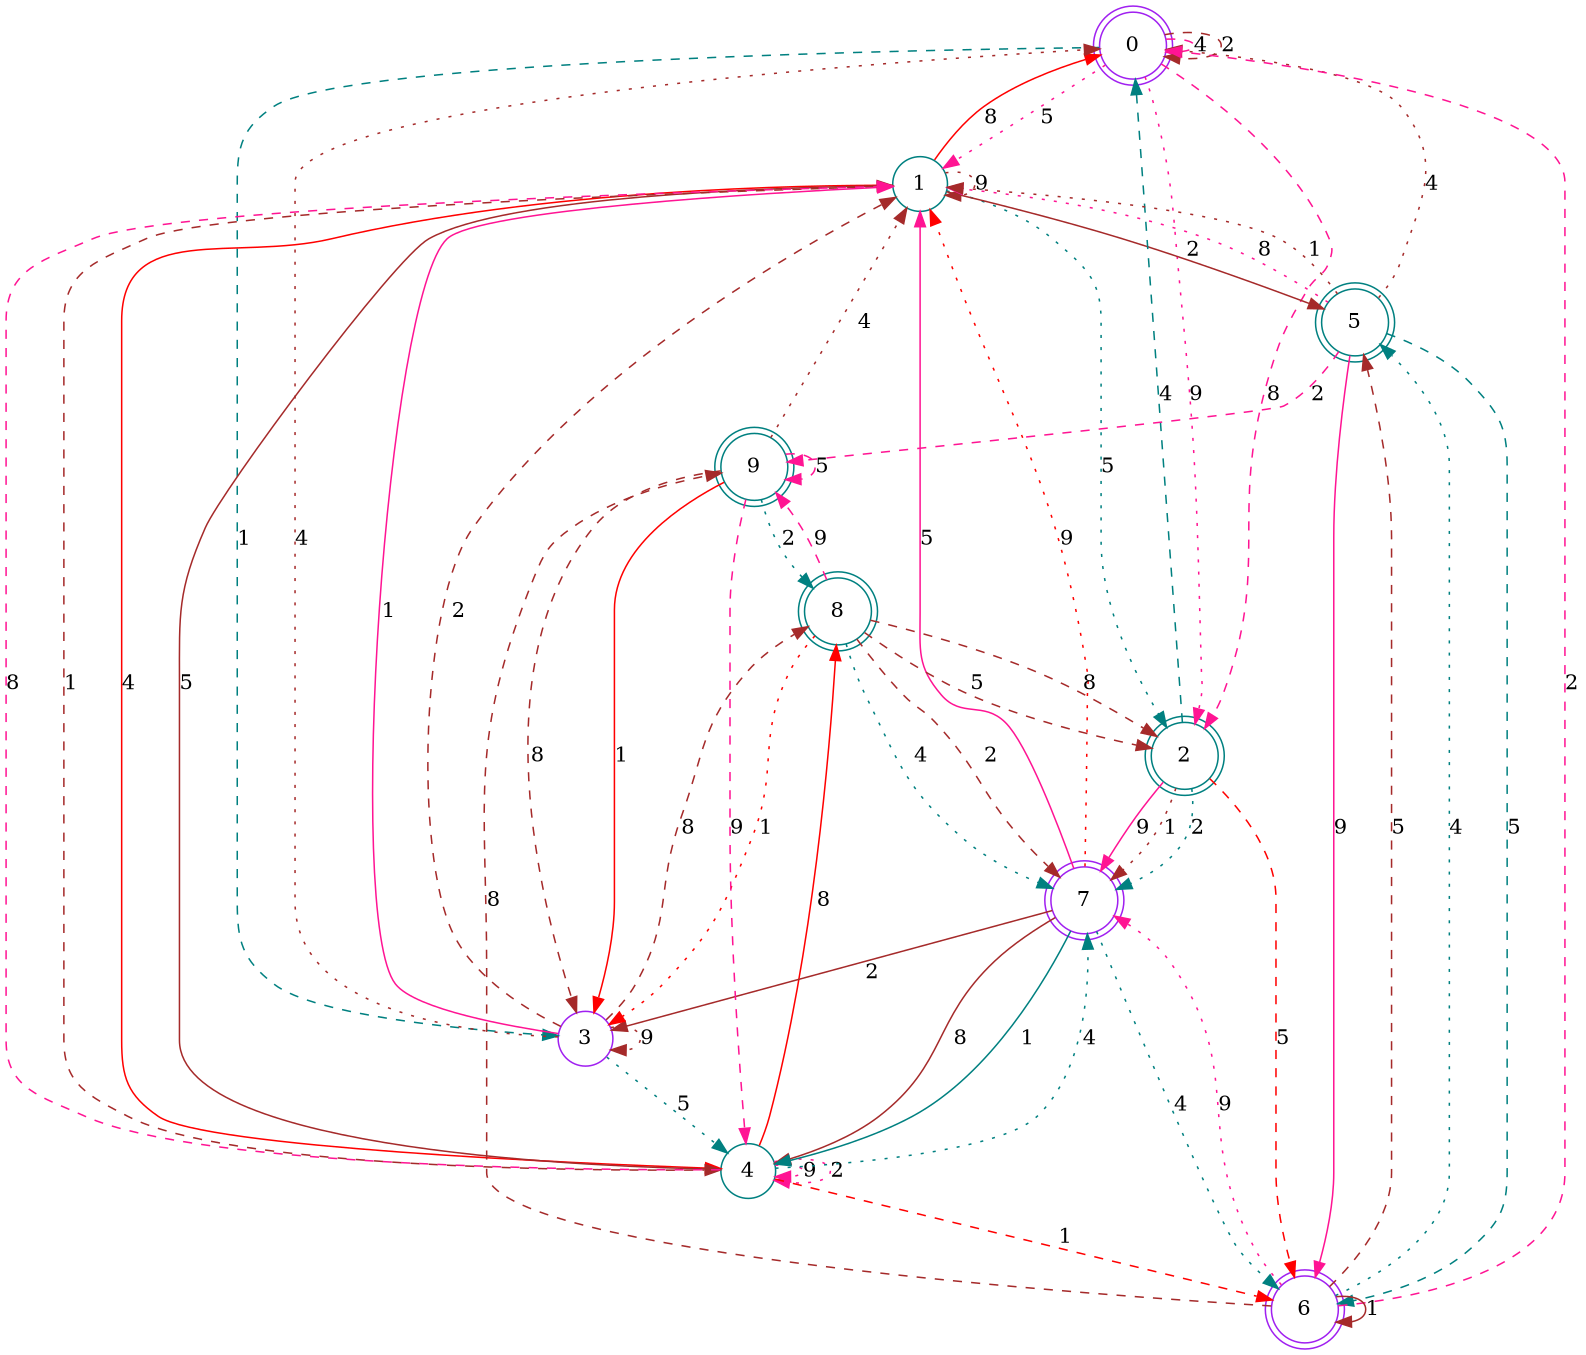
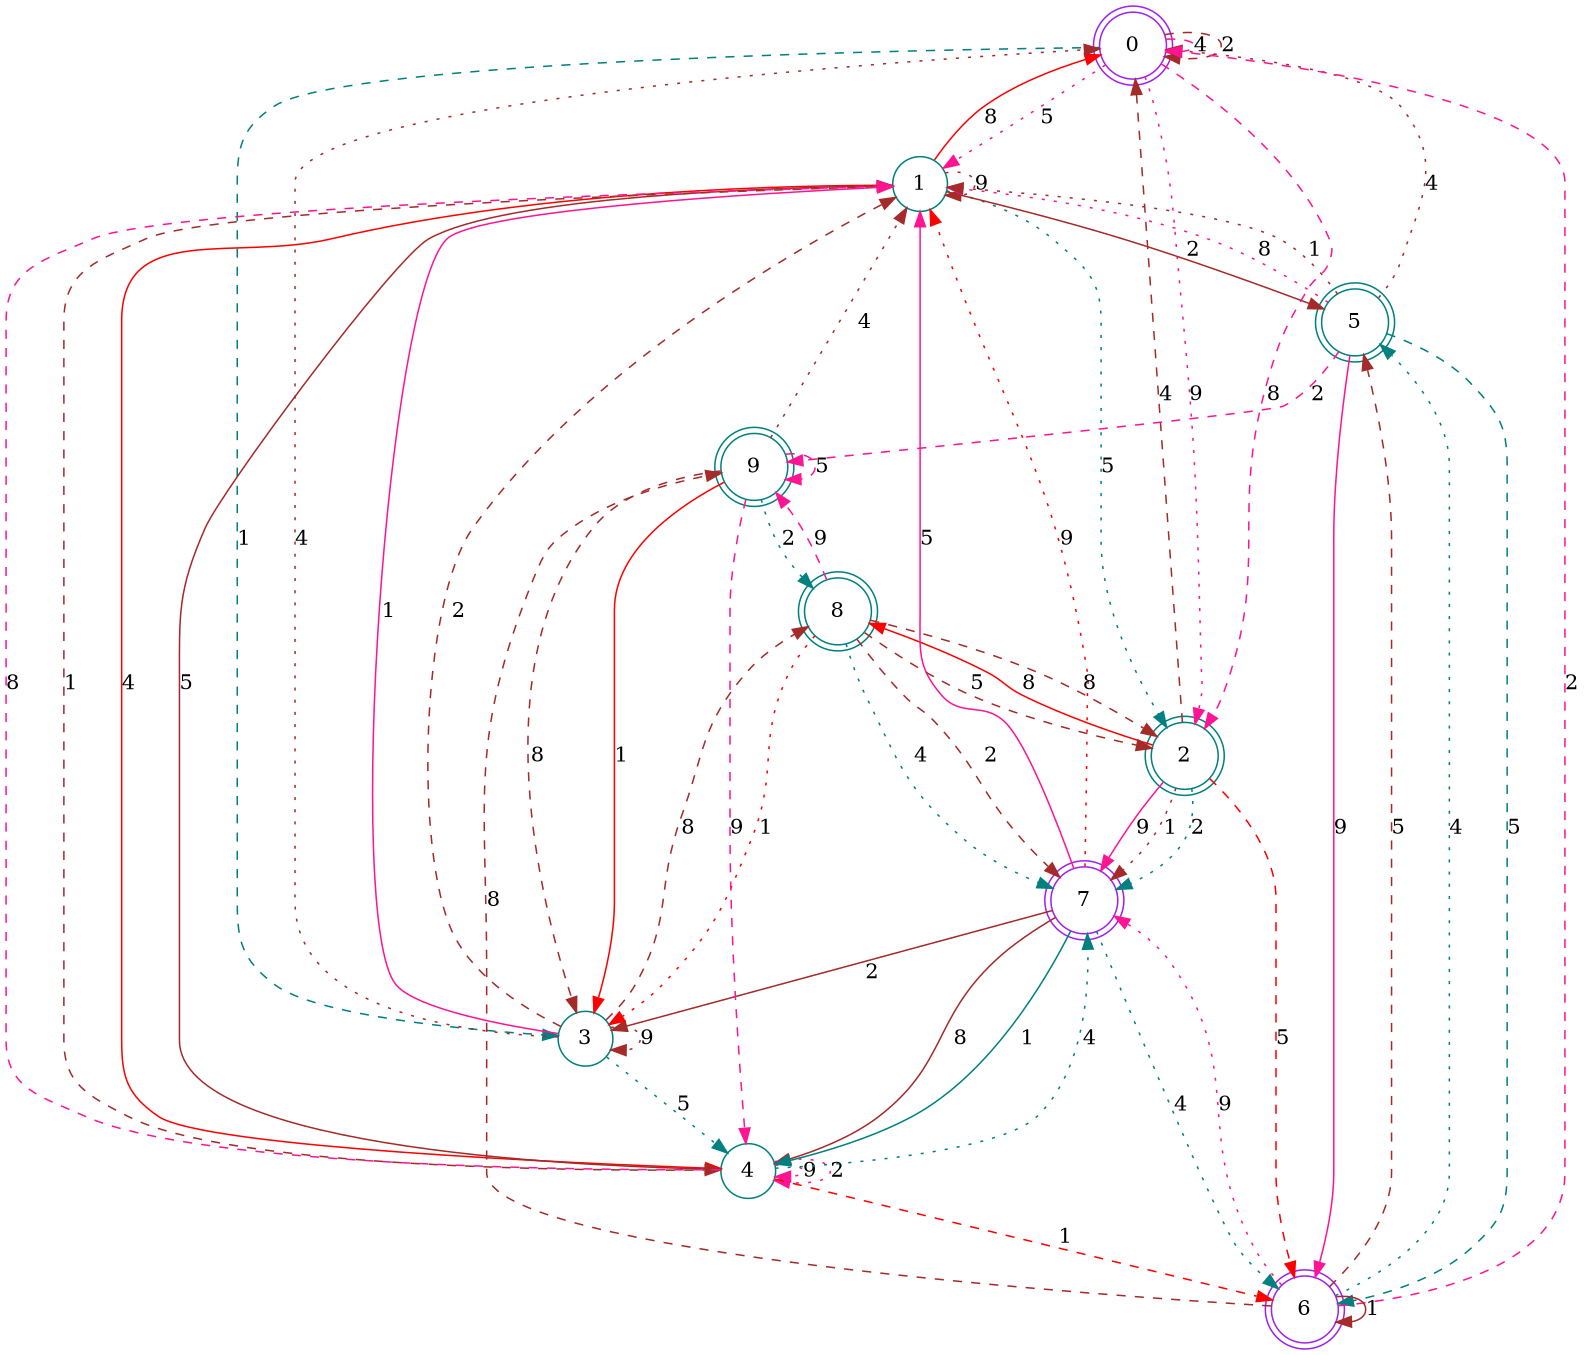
edge "2" -> "0": color teal -> brown
edge "4" -> "8": now "2" -> "8"
node "3": color purple -> teal
